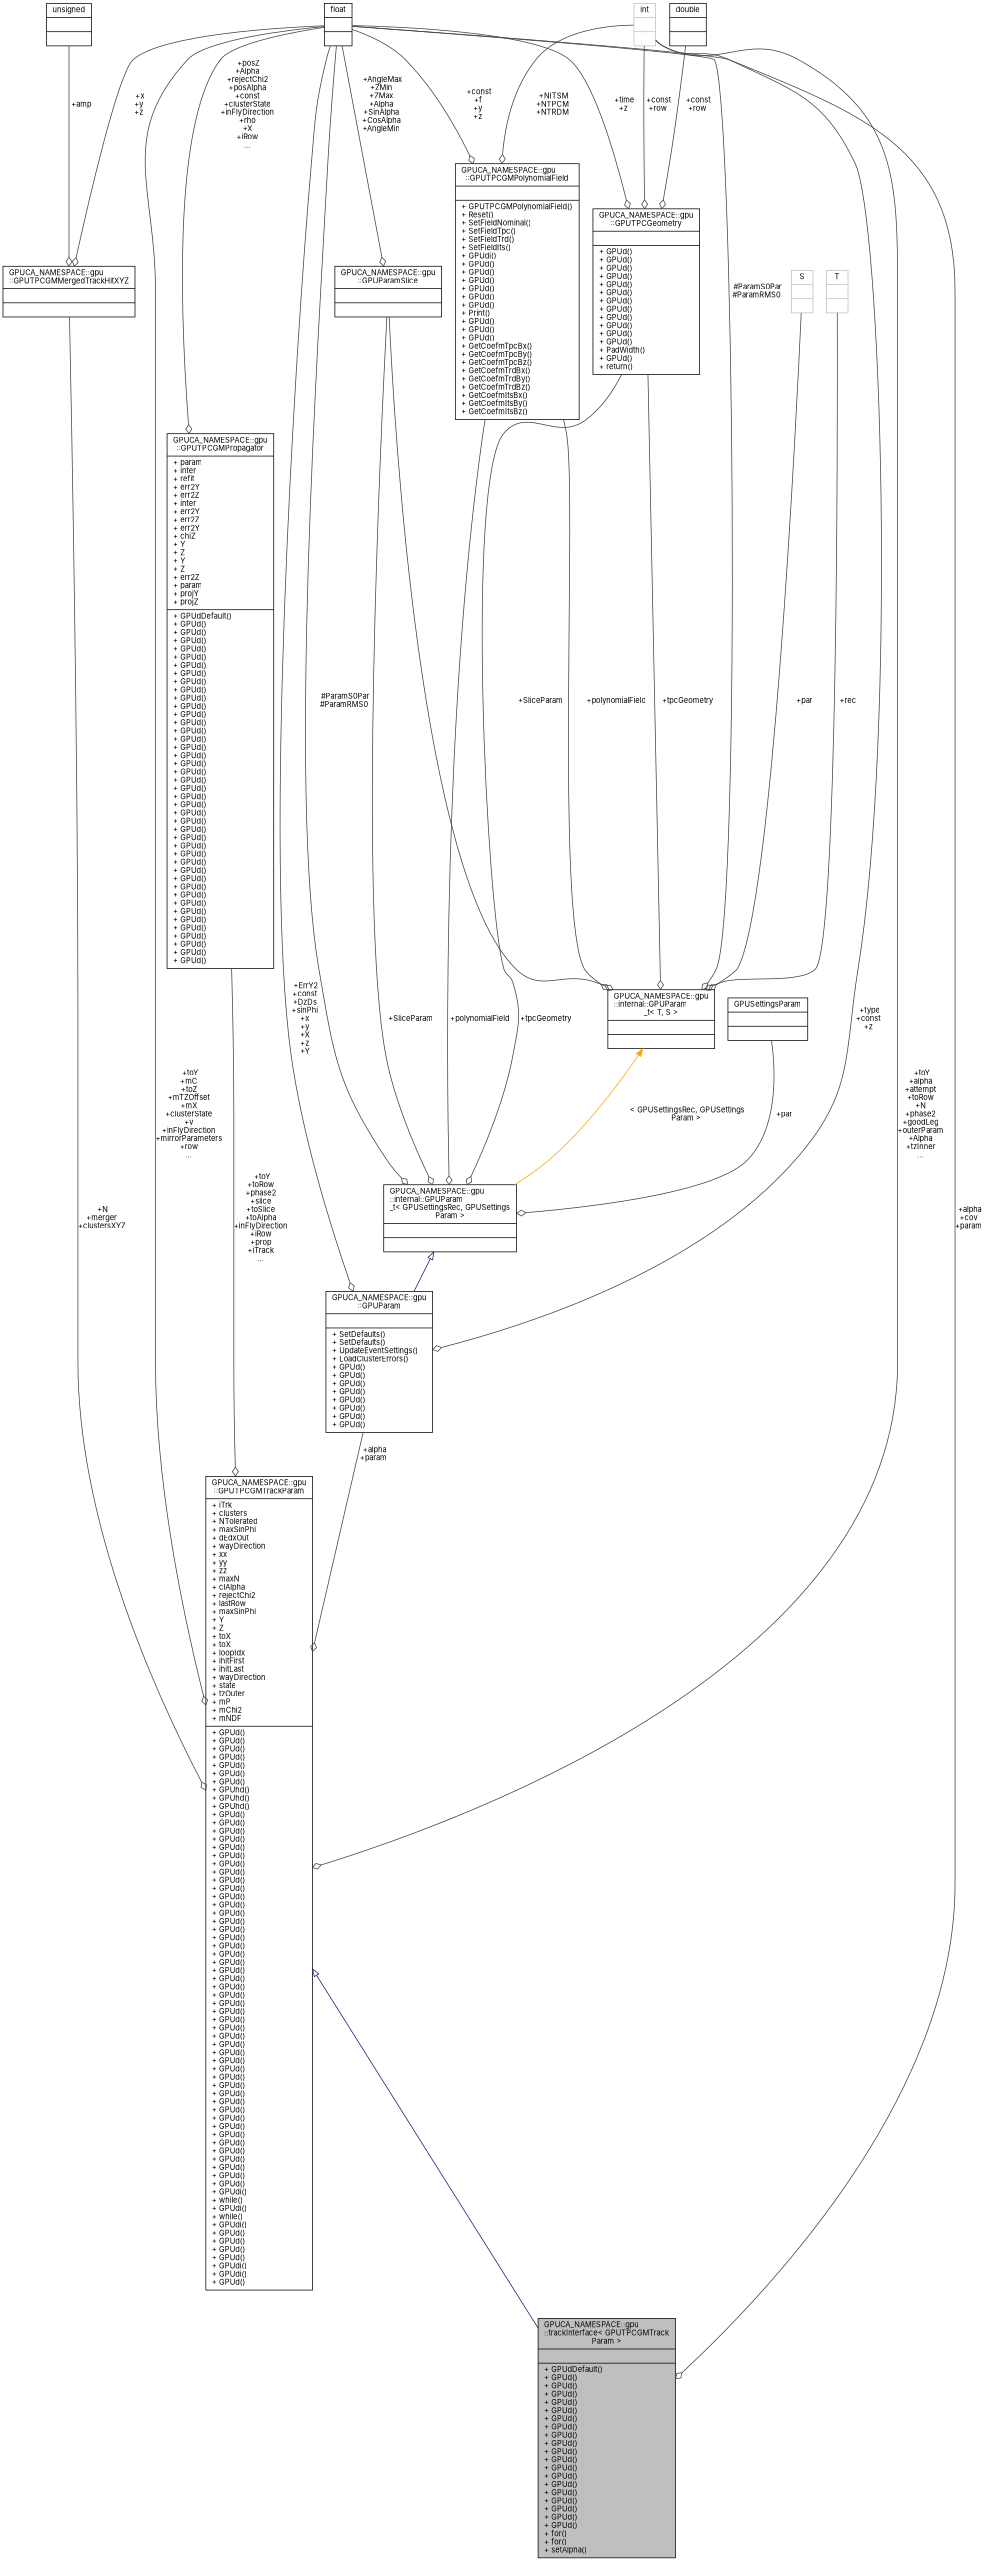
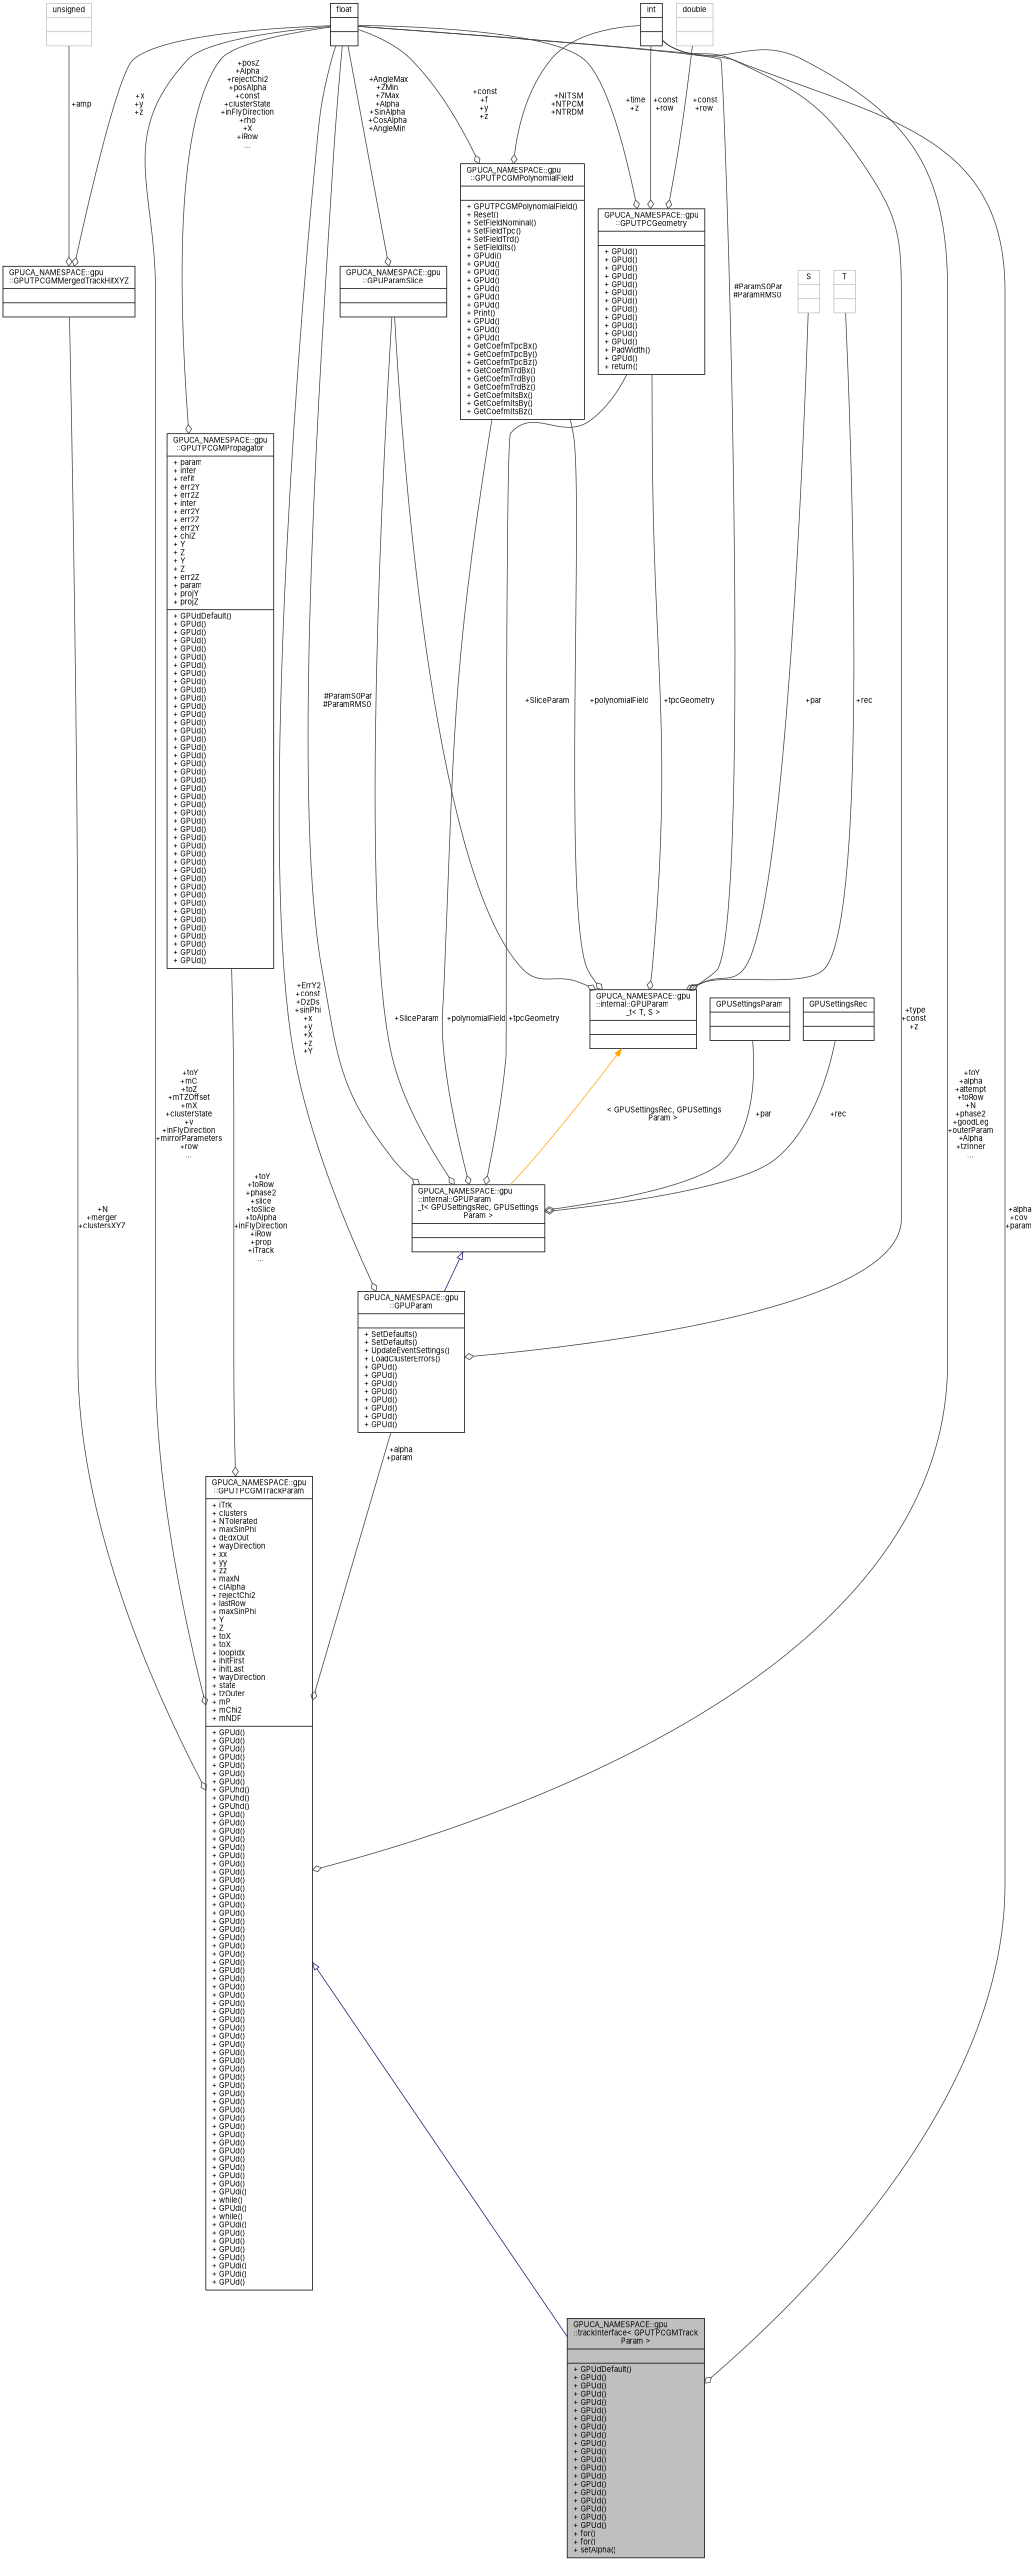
node "unsigned": color black -> grey75
node "int": color grey75 -> black
node "double": color black -> grey75
node "GPUSettingsRec": added
